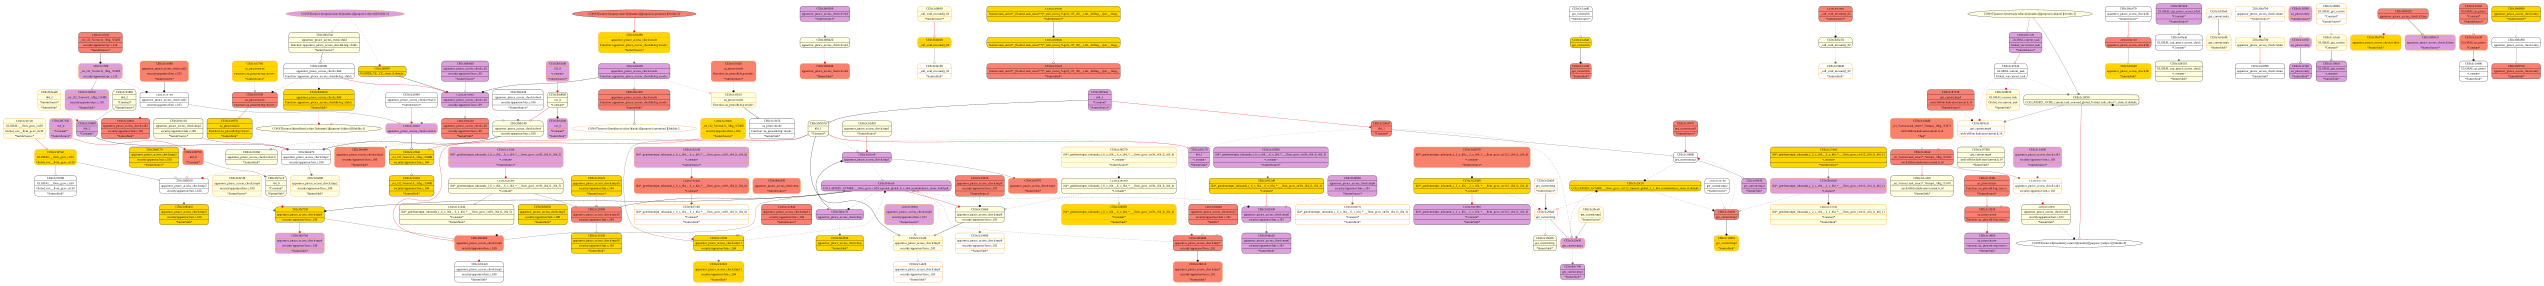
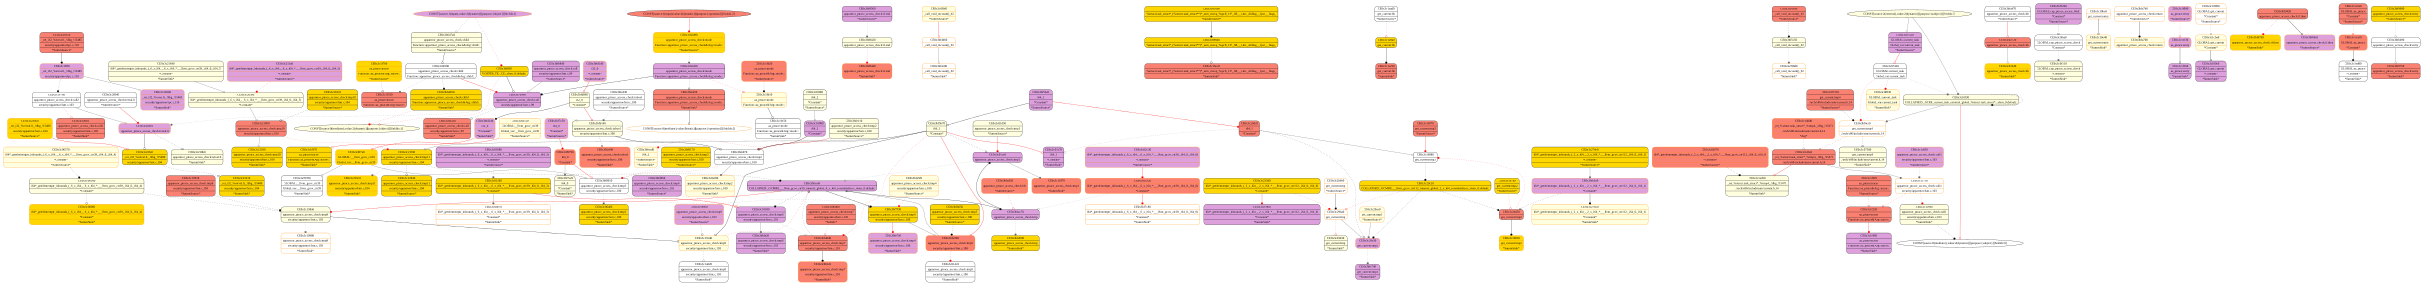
node "CE0x3bf4b60": fillcolor gold -> white
node "CE0x3c1e880": removed
node "CE0x3c01990": removed
edge "CE0x3c0f200" -> "CE0x3c1f530": color black -> gray40
edge "CE0x3bfd1d0" -> "CE0x3bfd060": arrowhead dot -> odot
edge "CE0x3c1e760" -> "CE0x3c1e810": arrowhead dot -> odot
edge "CE0x3c1f530" -> "CE0x3c1f970": now "CE0x3bfd240" -> "CE0x3c1f970"
edge "CE0x3bfead0" -> "CE0x3c01880": reversed
edge "CE0x3bf5b70" -> "CE0x3bfe070": style dotted -> solid
edge "CE0x3c09790" -> "CE0x3bf8010": style dotted -> solid
edge "CE0x3c213a0" -> "CE0x3c203e0": style solid -> dotted
edge "CE0x3c02070" -> "CE0x3c233d0": now "CE0x3c02070" -> "CE0x3c1e450"
node "CE0x3bfad50": text "apparmor_ptrace_access_check:tmp" -> "apparmor_ptrace_access_check:bfc"
node "CE0x3c167a0": fillcolor white -> gold
node "CE0x3c0fb30": removed
edge "CE0x3c203e0" -> "CE0x3c21640": reversed
edge "CE0x3bface0" -> "CE0x3c21850": removed
edge "CE0x3bfd9b0" -> "CE0x3c00e70": now "CE0x3c012d0" -> "CE0x3c00e70"
edge "CE0x3bface0" -> "CE0x3bfac70": style dotted -> solid
edge "CE0x3c1f3f0" -> "CE0x3c1f220": style solid -> dotted
edge "CE0x3c29e30" -> "CE0x3c29c10": reversed
node "CE0x3c22840": fillcolor salmon -> gold
node "CE0x3bfb650": text "*SummSink*" -> "*SummSource*"
edge "CE0x3c22840" -> "CE0x3c21f30": reversed
node "CE0x3c1a020": color darkorange -> black
